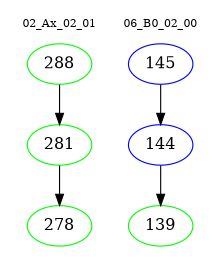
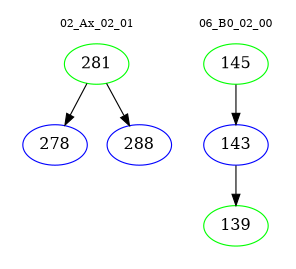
node "288": color green -> blue
node "145": color blue -> green
edge "288" -> "281": reversed
node "144": label "144" -> "143"
node "278": color green -> blue
